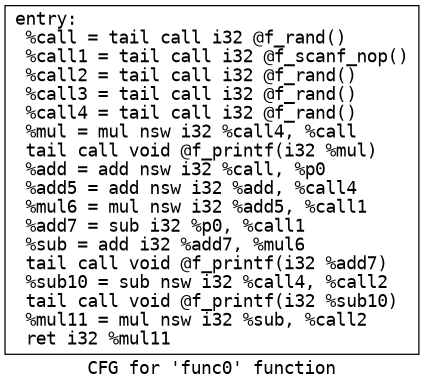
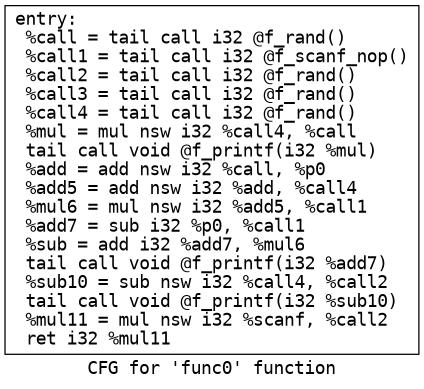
node "entry:": text "%mul11 = mul nsw i32 %sub, %call2" -> "%mul11 = mul nsw i32 %scanf, %call2"
